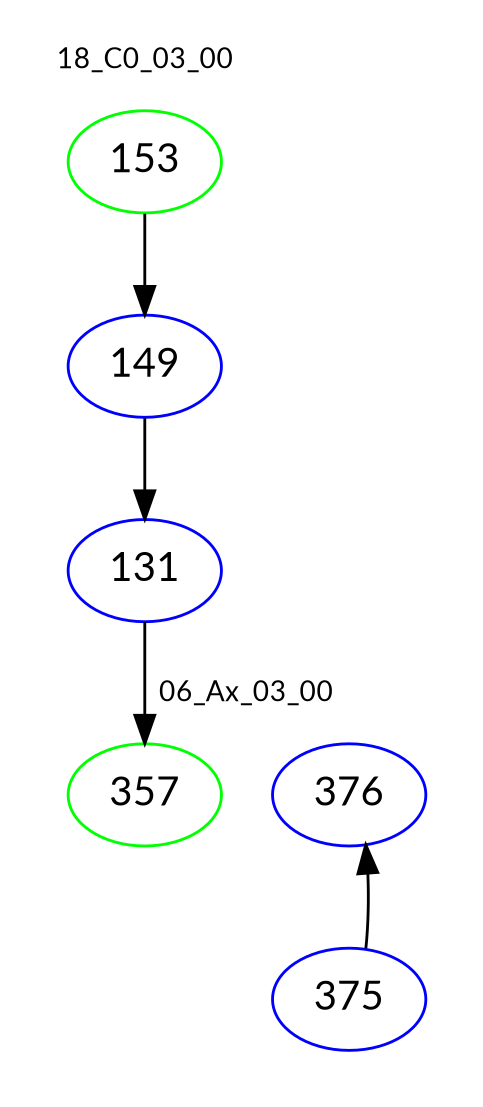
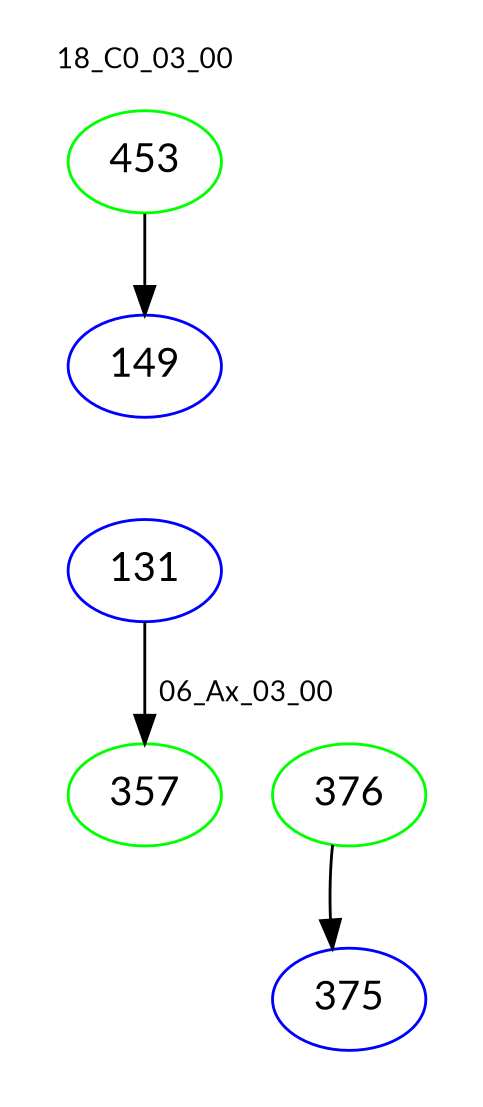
node "153": label "153" -> "453"
edge "149" -> "131": removed
node "376": color blue -> green
edge "375" -> "376": reversed
